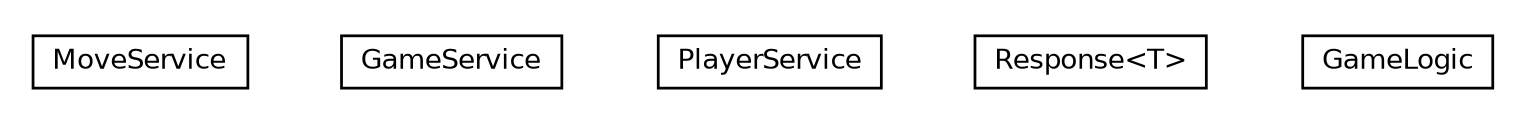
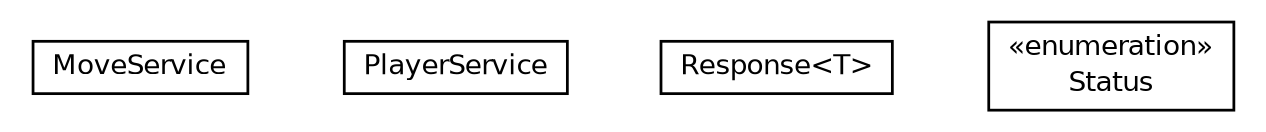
node "GameService": removed
node "GameLogic": removed
node "Status": added
